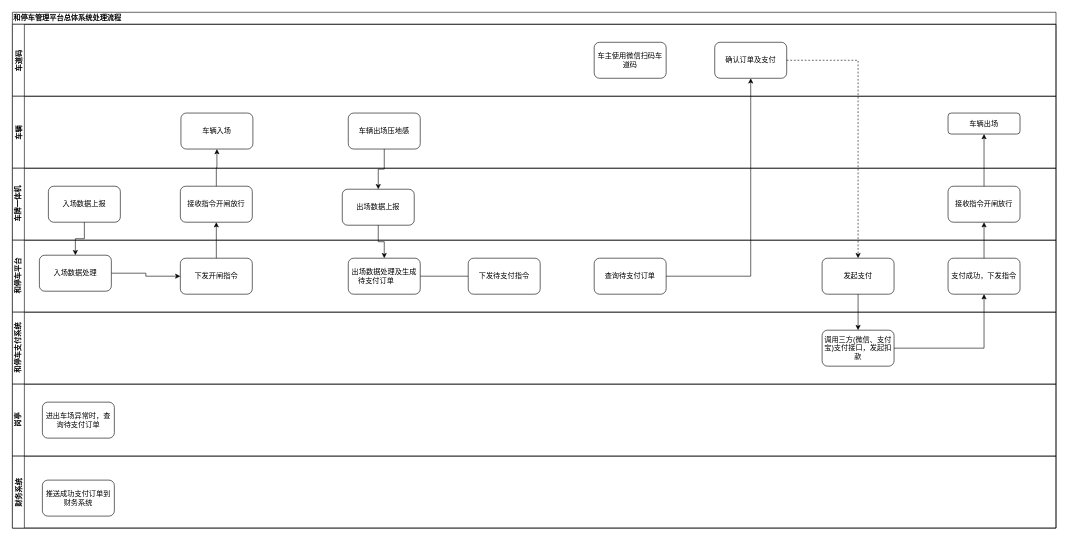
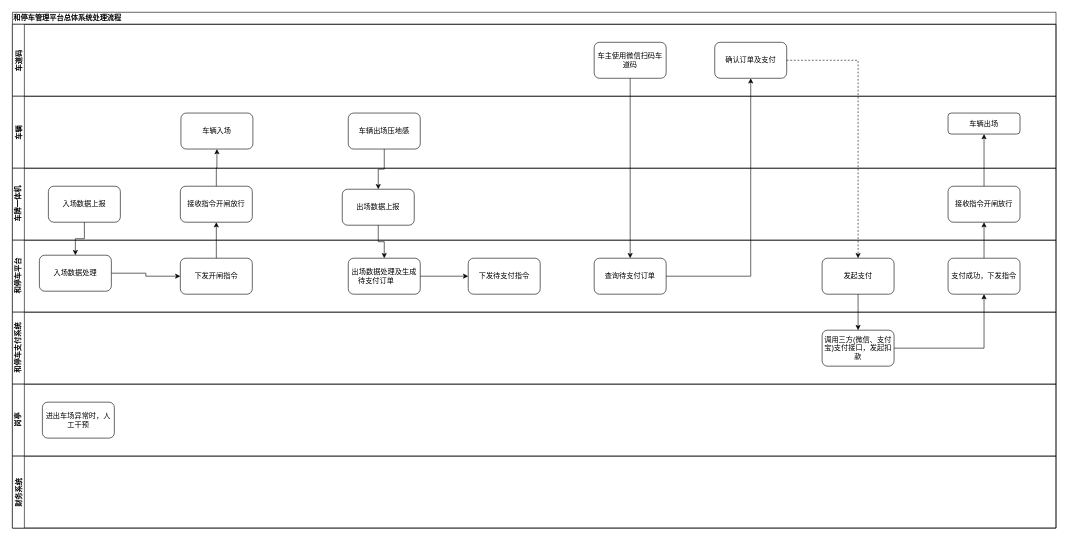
edge "车主使用微信扫码车道码" -> "查询待支付订单": added
edge "出场数据处理及生成待支付订单" -- "下发待支付指令": arrowhead none -> classic
node "进出车场异常时，查询待支付订单": label "进出车场异常时，查询待支付订单" -> "进出车场异常时，人工干预"
node "推送成功支付订单到财务系统": removed
